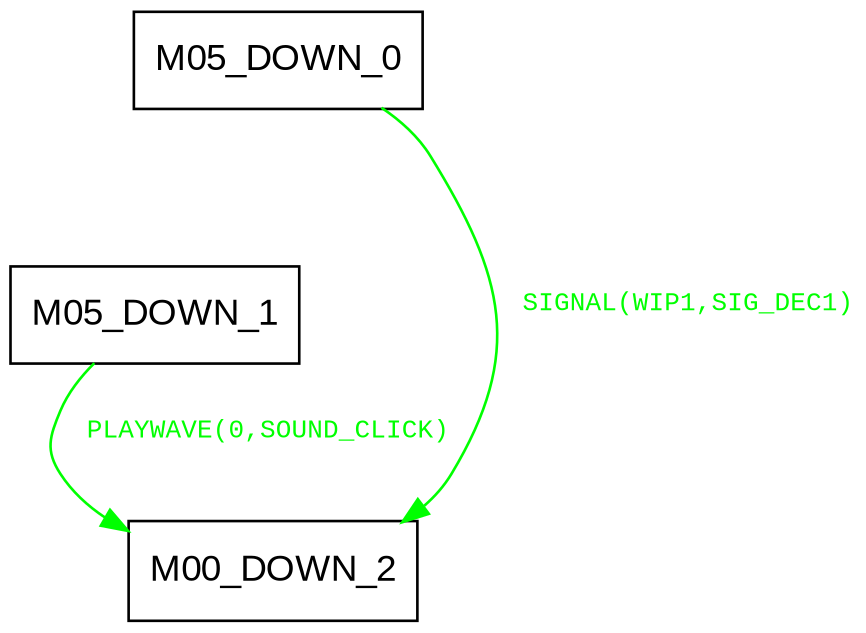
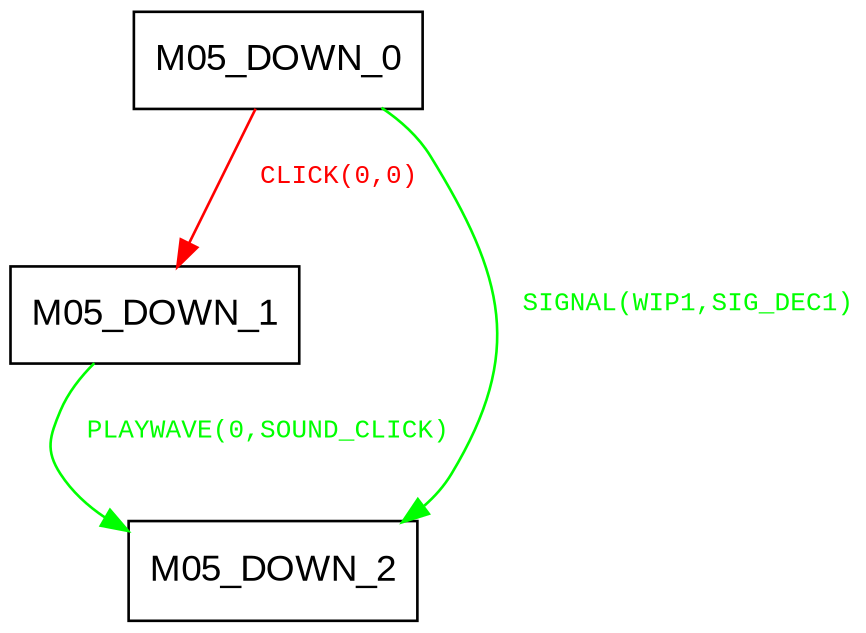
edge "M05_DOWN_0" -> "M05_DOWN_1": added, label "CLICK(0,0)"
node "M00_DOWN_2": label "M00_DOWN_2" -> "M05_DOWN_2"
